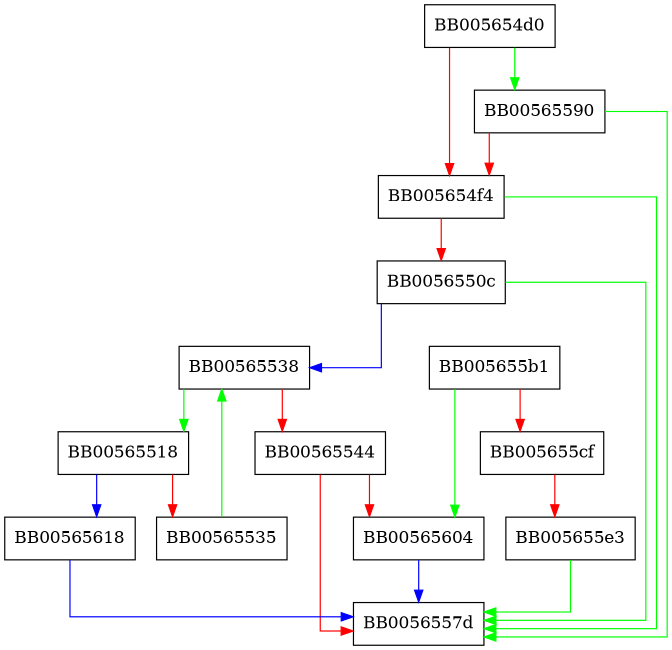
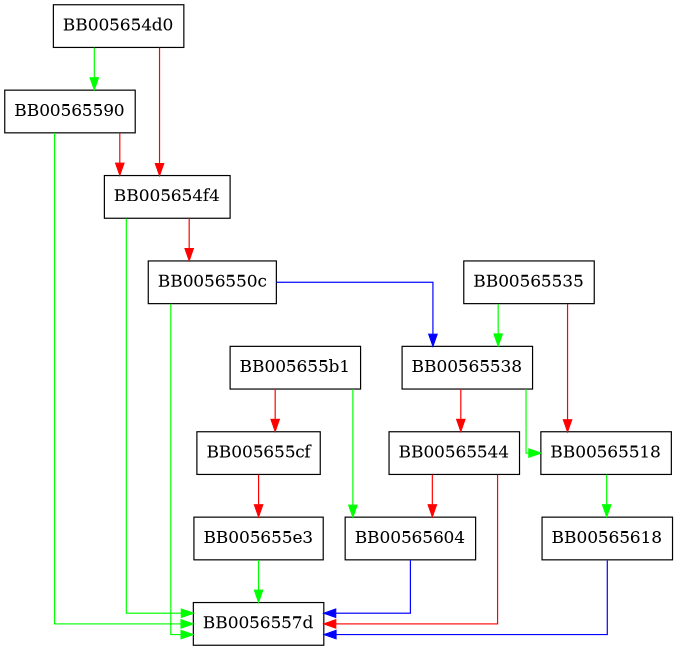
edge "BB00565518" -> "BB00565618": color blue -> green
edge "BB00565518" -> "BB00565535": reversed
